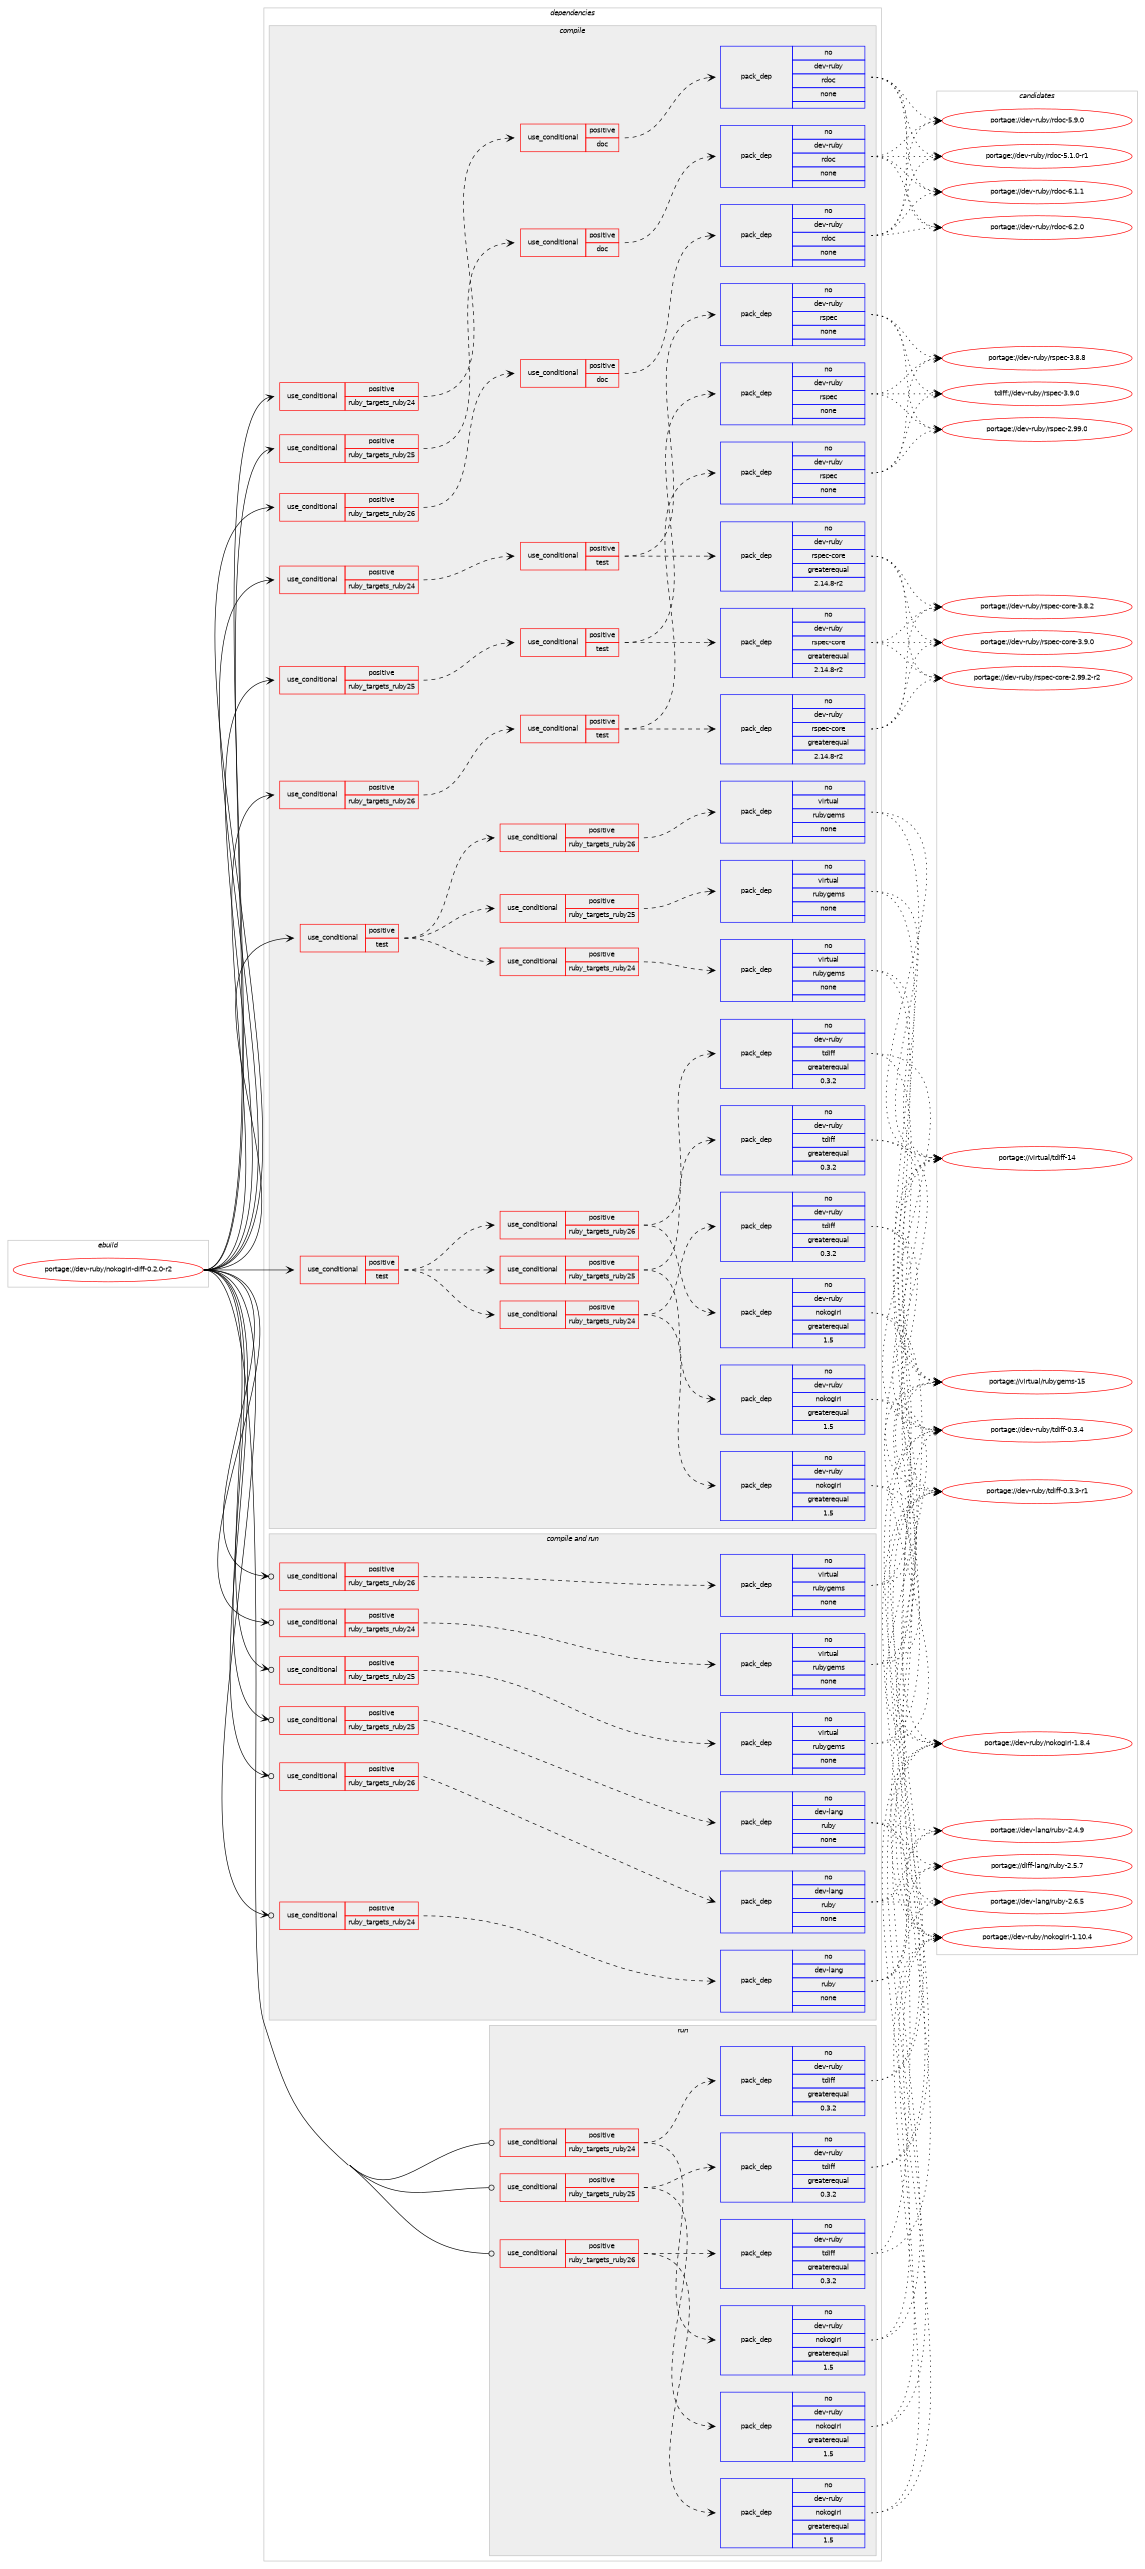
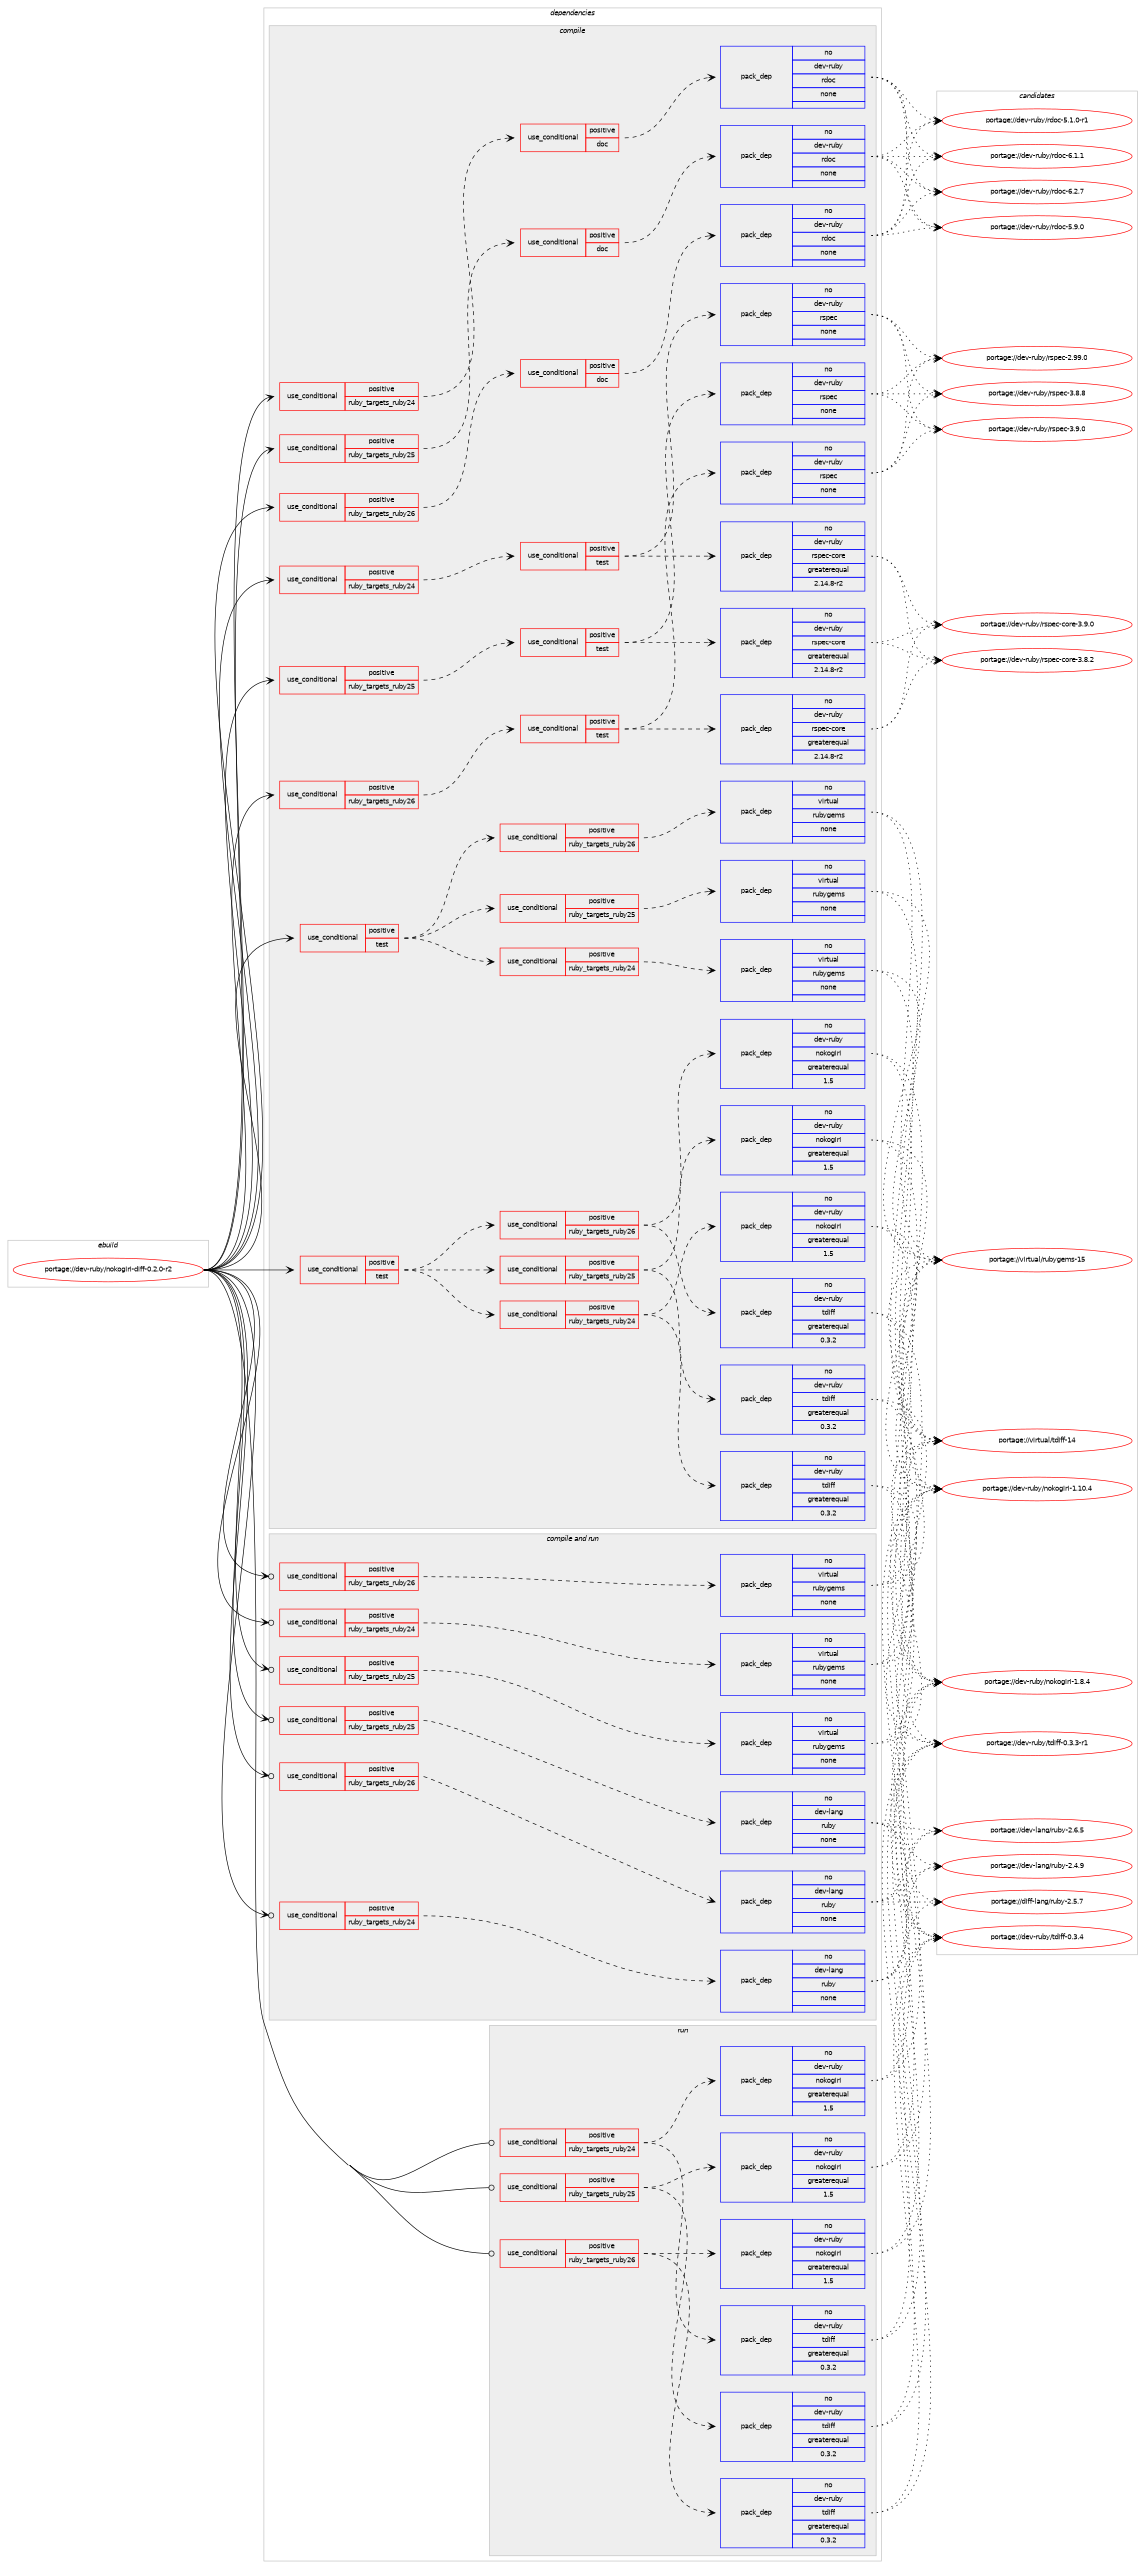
node "portage://dev-ruby/rdoc-6.2.0": label "portage://dev-ruby/rdoc-6.2.0" -> "portage://dev-ruby/rdoc-6.2.7"
node "tdiff://dev-ruby/rspec-3.9.0": label "tdiff://dev-ruby/rspec-3.9.0" -> "portage://dev-ruby/rspec-3.9.0"
node "portage://dev-ruby/rspec-core-2.99.2-r2": removed
